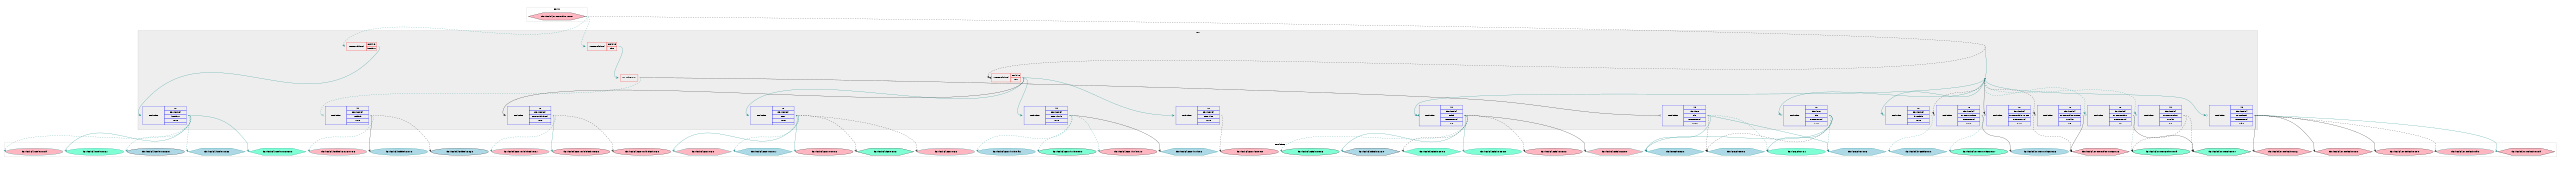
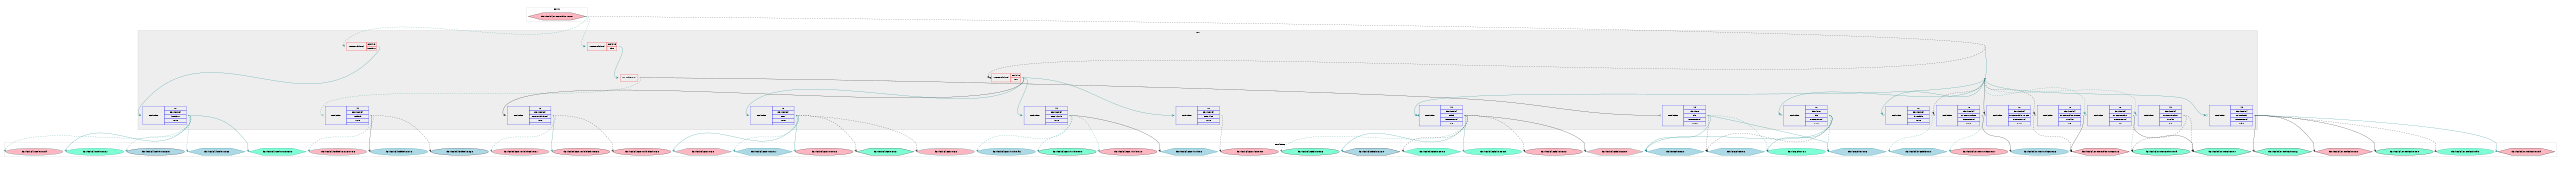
node "dev-haskell/crypto-numbers-0.2.7": fillcolor aquamarine -> lightpink
node "dev-haskell/cryptohash-0.11.6": fillcolor lightpink -> aquamarine
node "dev-haskell/cryptohash-0.10.0": fillcolor lightpink -> aquamarine
node "dev-haskell/cryptohash-0.9.1": fillcolor lightpink -> aquamarine
